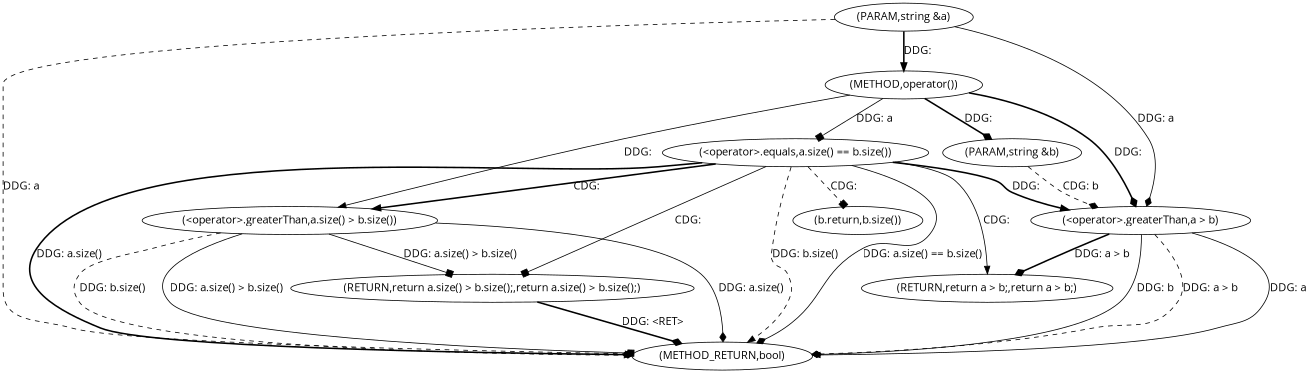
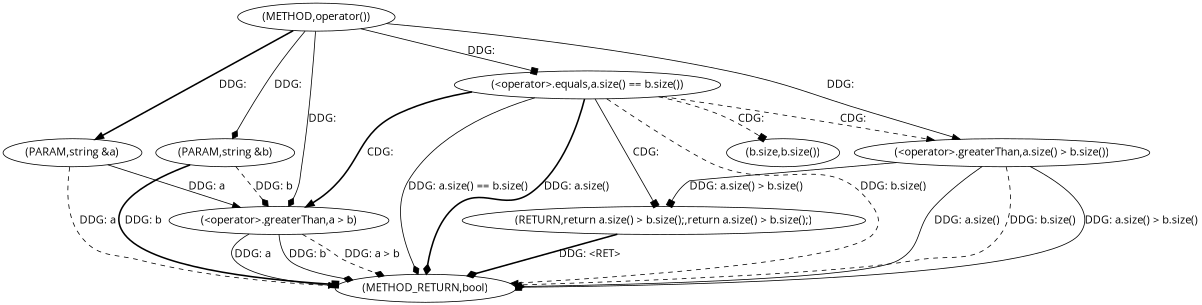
edge "(PARAM,string &a)" -> "(METHOD,operator())": reversed
edge "(PARAM,string &a)" -> "(<operator>.greaterThan,a > b)": arrowhead diamond -> normal
edge "(METHOD,operator())" -> "(PARAM,string &b)": style bold -> solid
edge "(METHOD,operator())" -> "(<operator>.equals,a.size() == b.size())": label "DDG: a" -> "DDG: "
edge "(METHOD,operator())" -> "(<operator>.greaterThan,a > b)": style bold -> solid
edge "(<operator>.equals,a.size() == b.size())" -> "(<operator>.greaterThan,a.size() > b.size())": style bold -> dashed
edge "(<operator>.equals,a.size() == b.size())" -> "(<operator>.greaterThan,a > b)": label "DDG: " -> "CDG: "
edge "(PARAM,string &b)" -> "(<operator>.greaterThan,a > b)": label "CDG: b" -> "DDG: b"
node "(b.return,b.size())": label "(b.return,b.size())" -> "(b.size,b.size())"
edge "(PARAM,string &b)" -> "(METHOD_RETURN,bool)": added, label "DDG: b"
node "(RETURN,return a > b;,return a > b;)": removed
